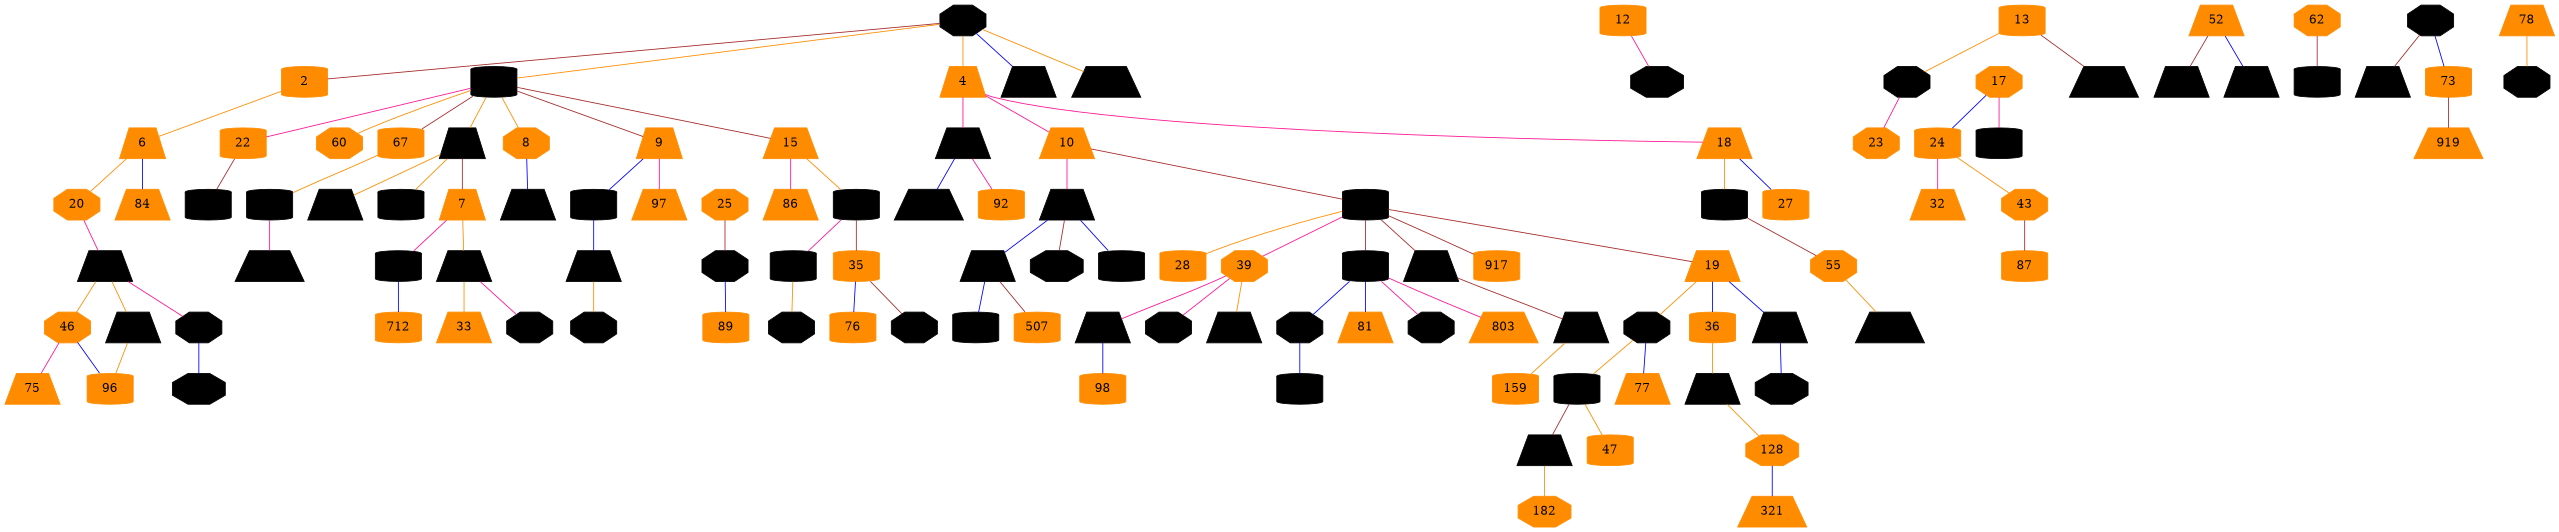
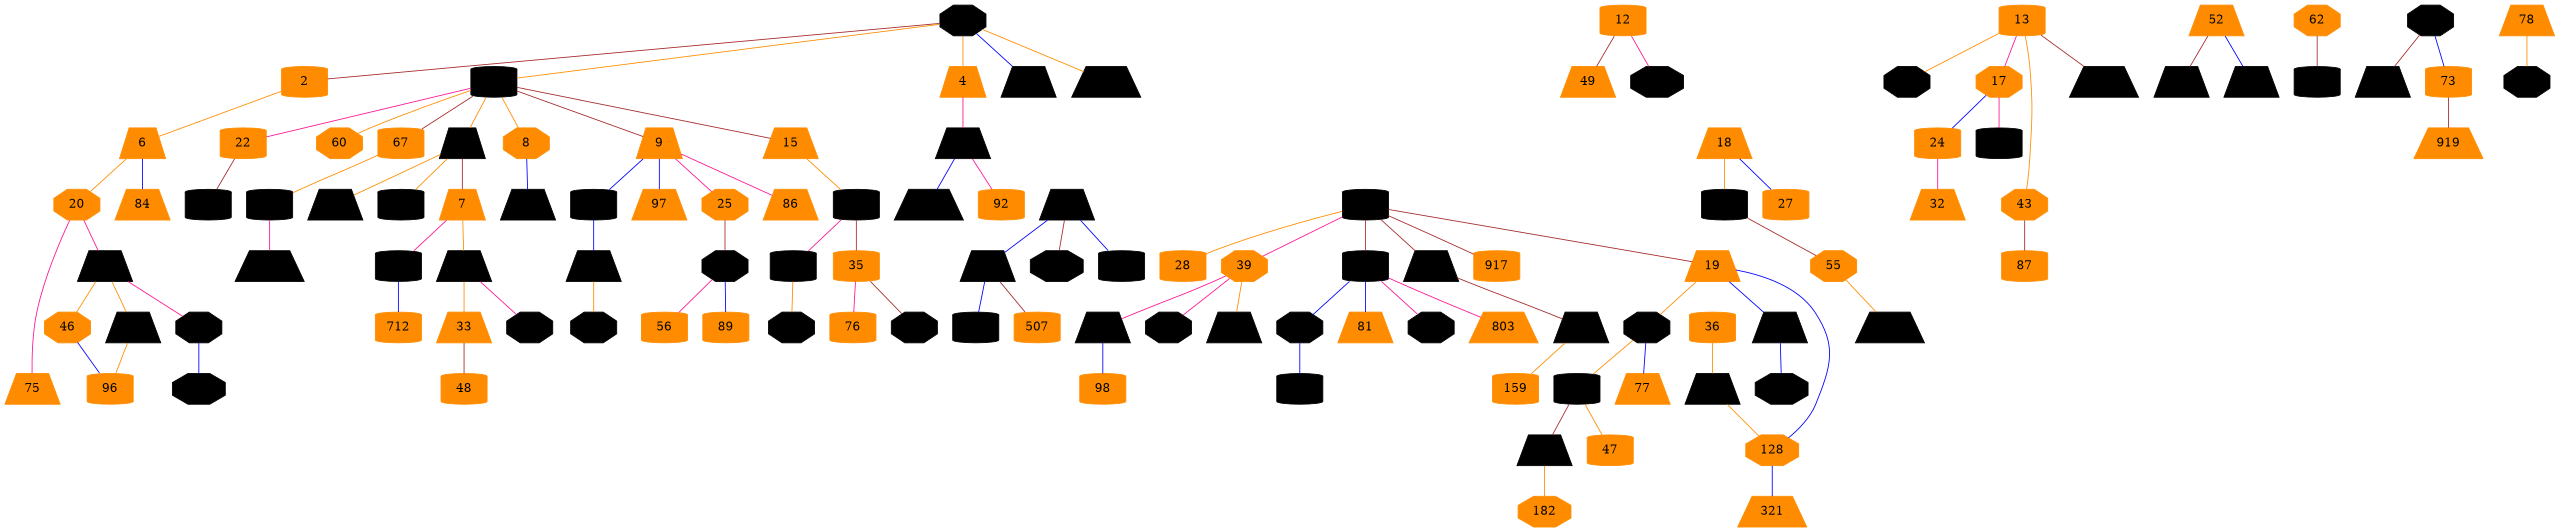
edge "13" -- "17": added
node "49": added
edge "4" -- "18": removed
node "10": removed
node "23": removed
edge "9" -- "97": color deeppink -> blue
edge "15" -- "86": now "9" -- "86"
edge "9" -- "25": added
edge "24" -- "43": now "13" -- "43"
edge "35" -- "76": color blue -> deeppink
edge "19" -- "36": now "19" -- "128"
node "56": added
edge "46" -- "75": now "20" -- "75"
node "48": added
